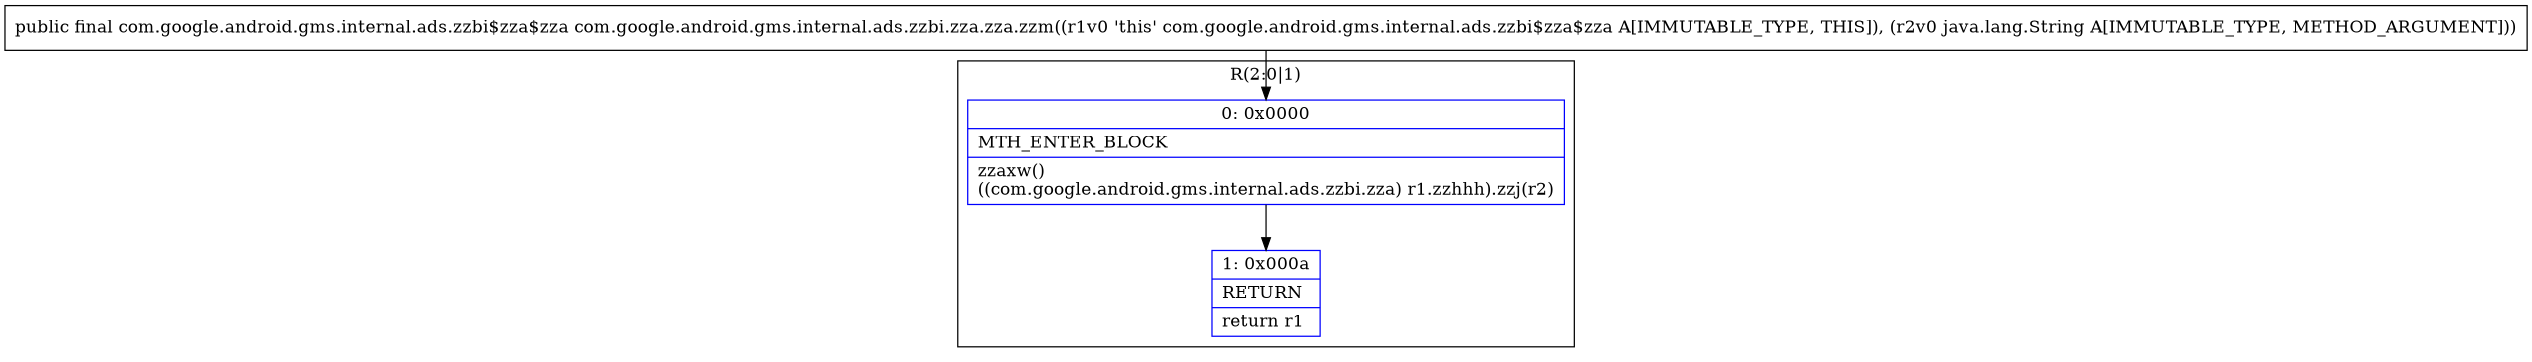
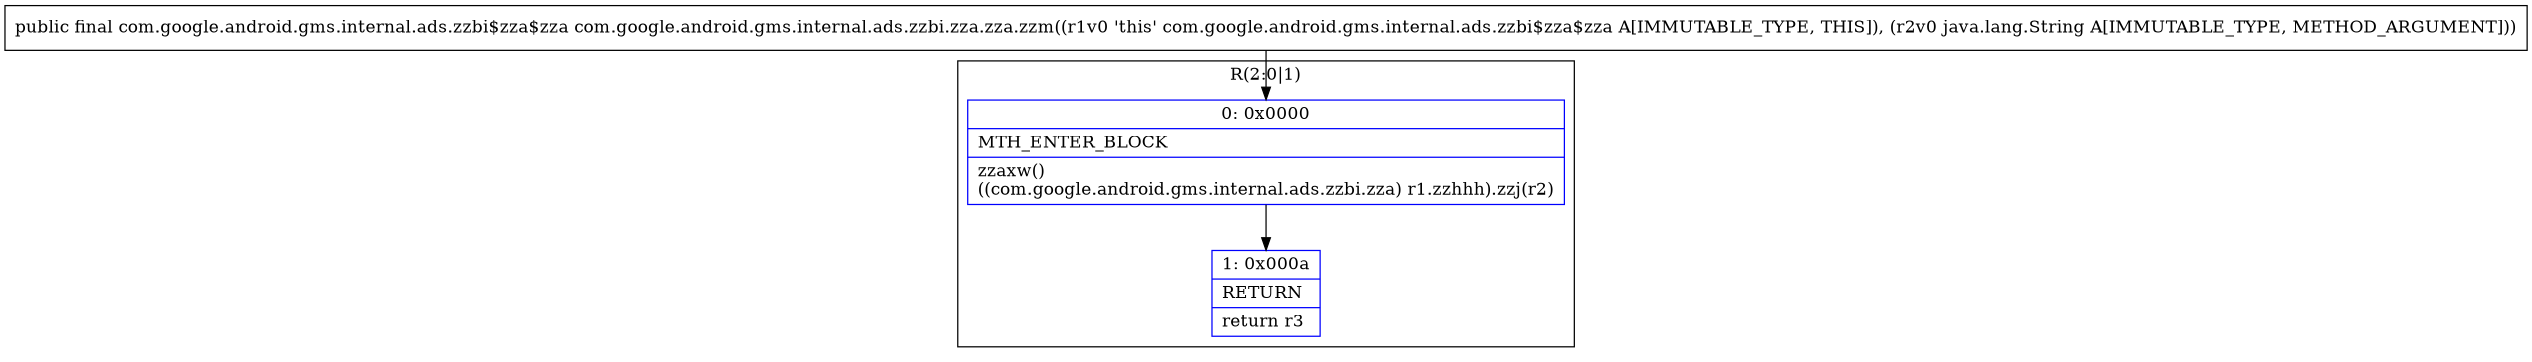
node "1: 0x000a": text "return r1" -> "return r3"
